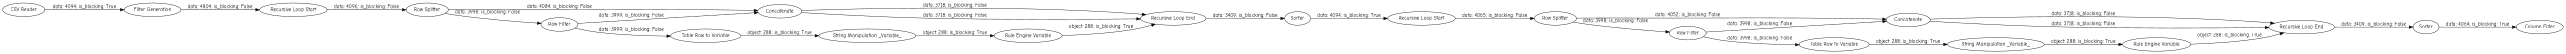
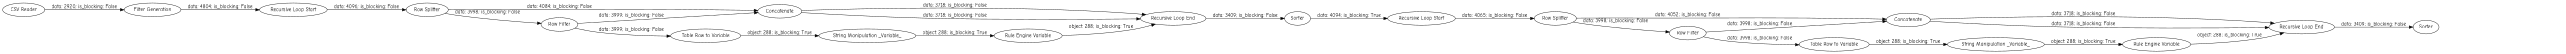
edge "CSV Reader" -> "Filter Generation": label "data: 4094; is_blocking: True" -> "data: 2920; is_blocking: False"
node "Column Filter": removed
